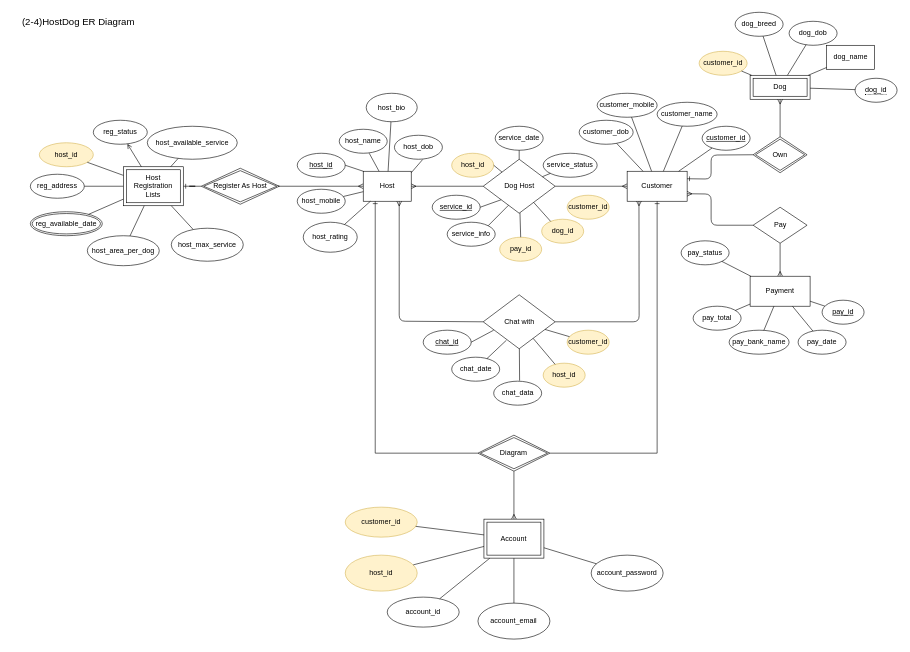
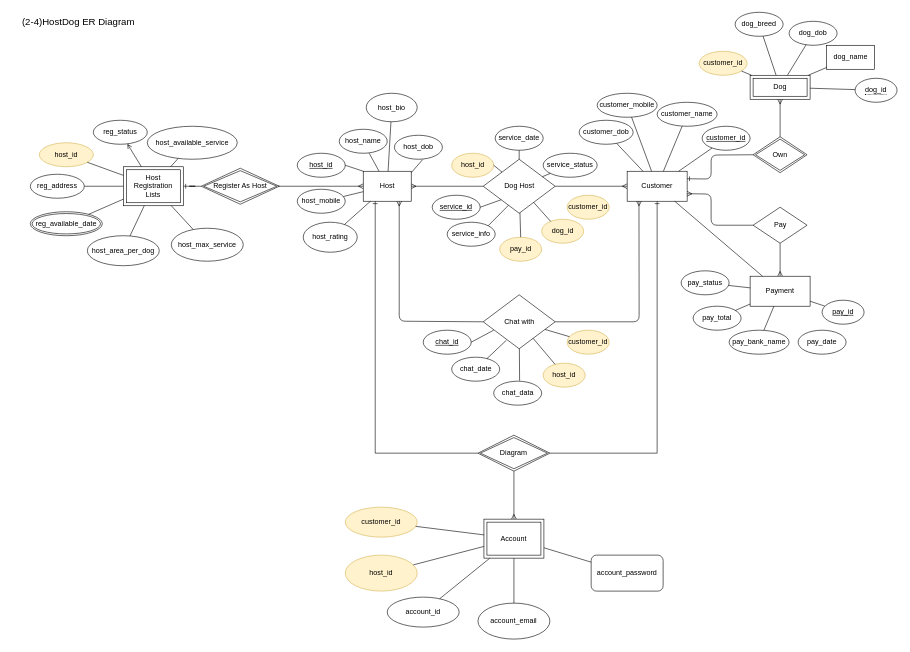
node "pay_status": moved (705, 253) -> (705, 283)
edge "Payment" -- "pay_date": now "Payment" -- "Customer"
node "account_password": shape ellipse -> rounded rectangle
